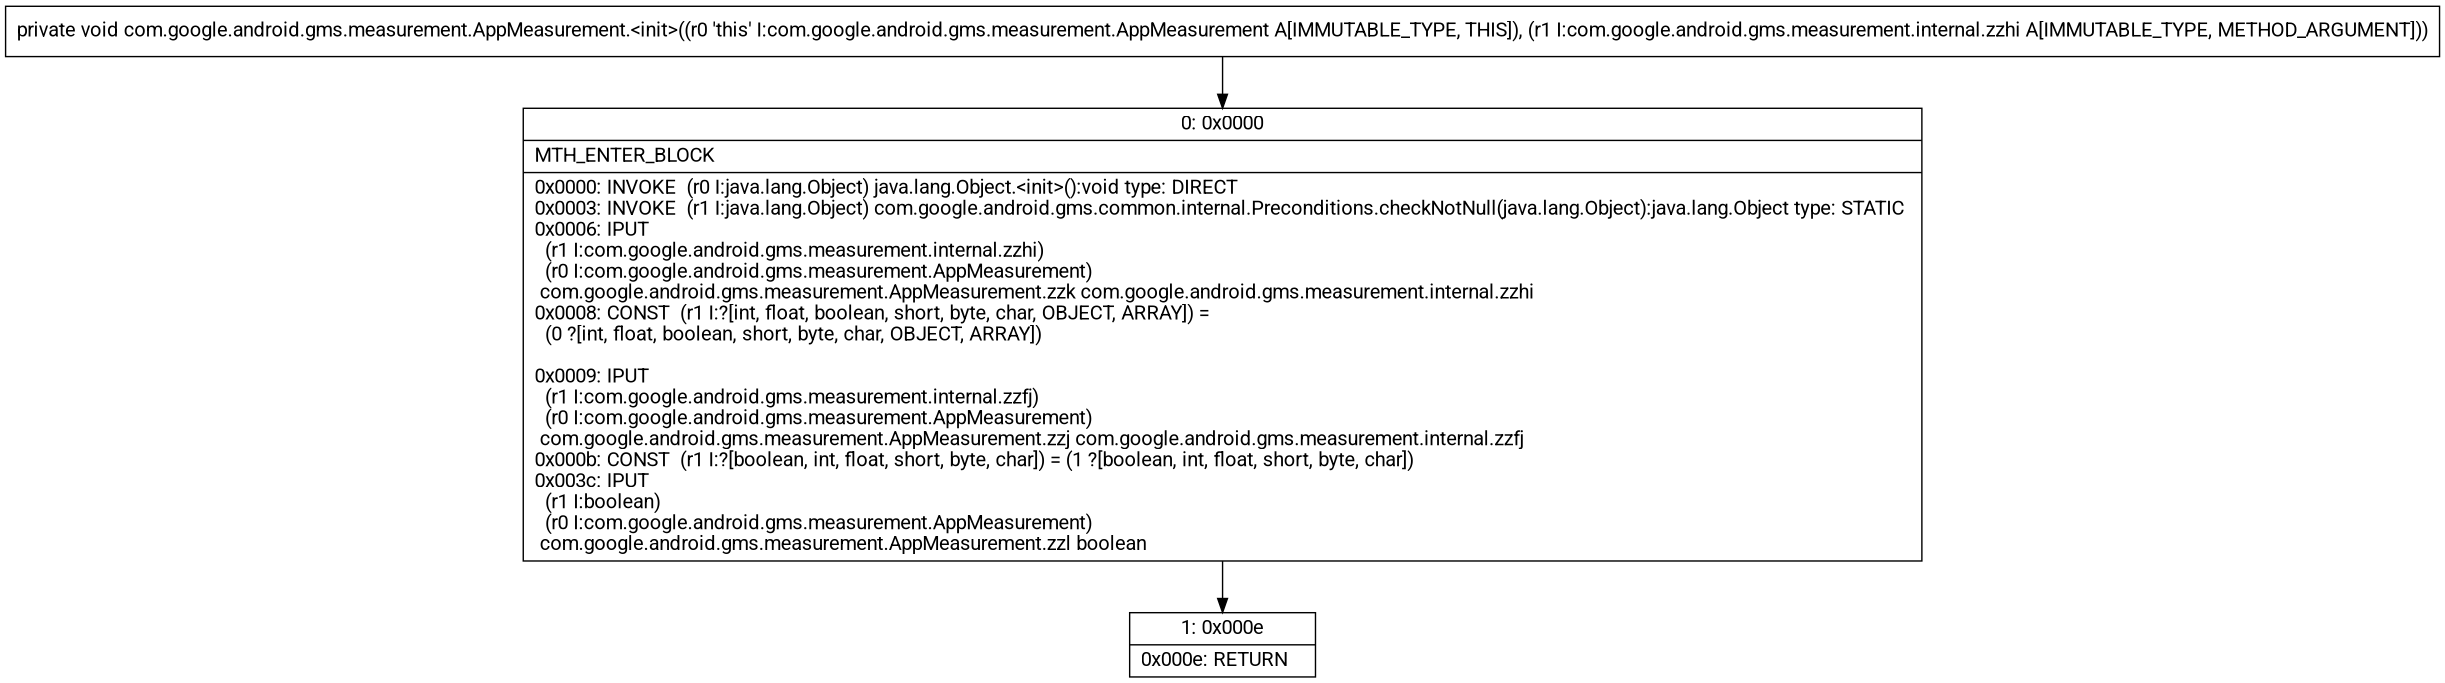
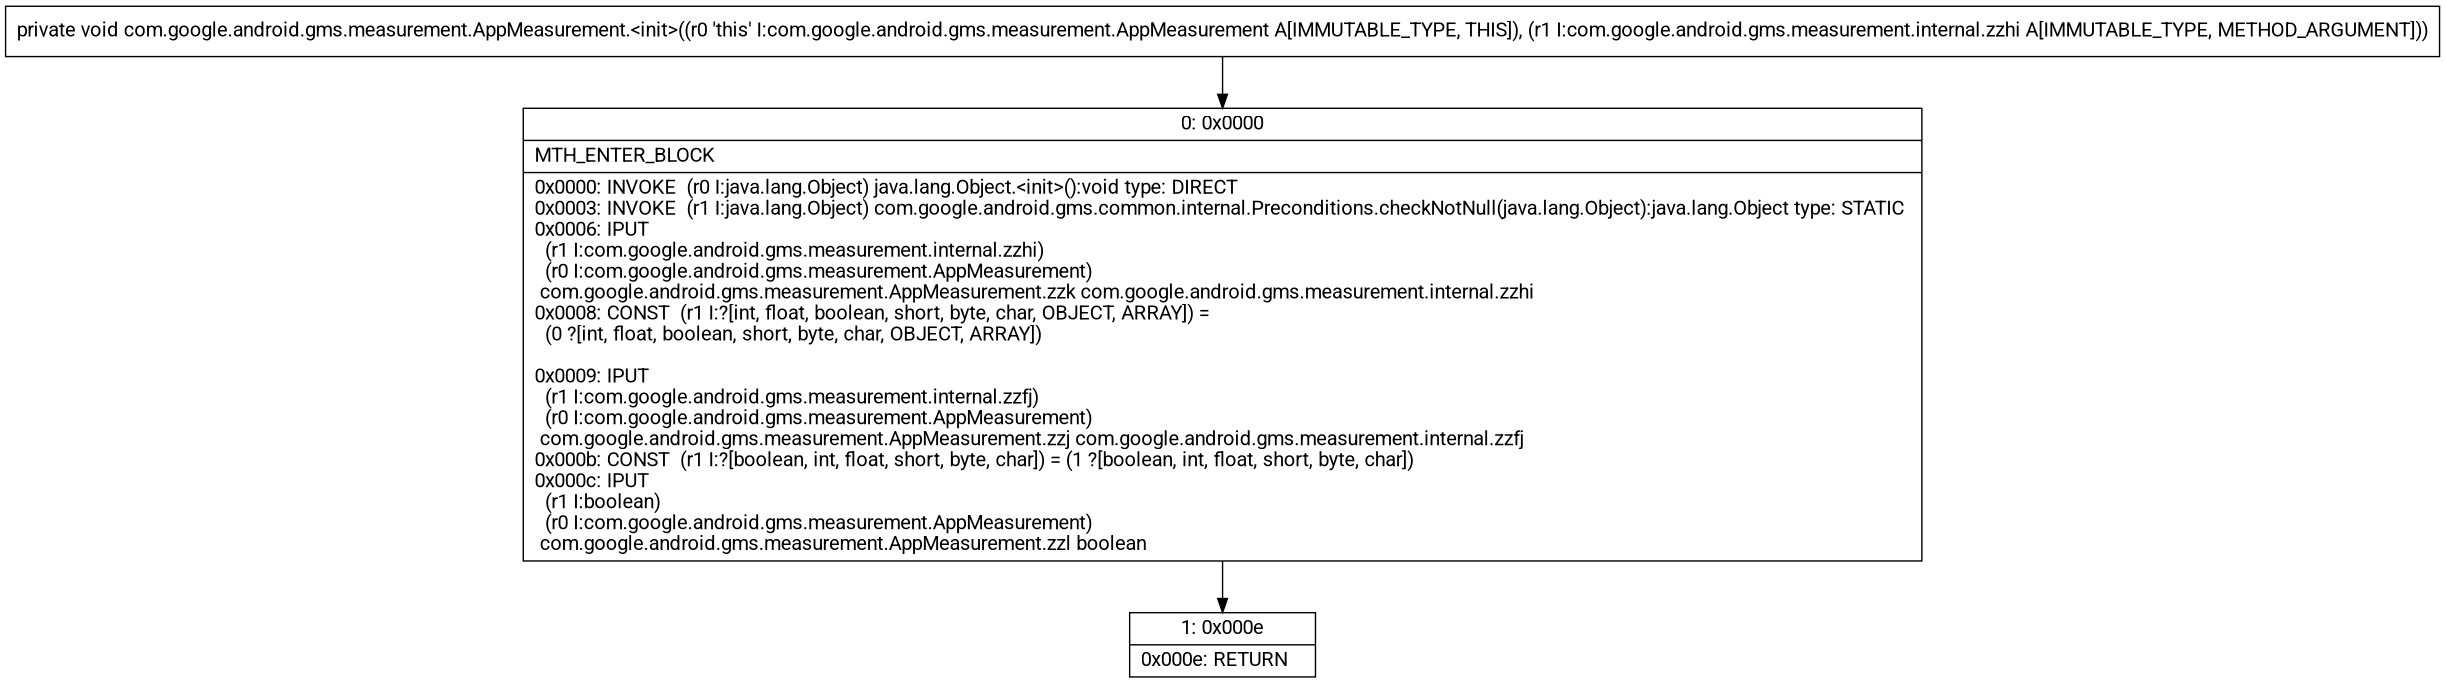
node "0: 0x0000": text "0x003c: IPUT" -> "0x000c: IPUT"
